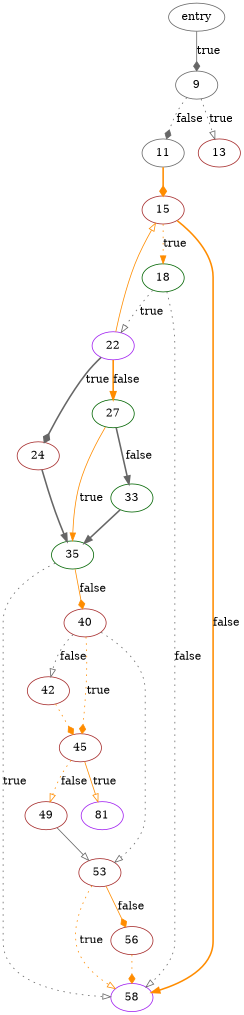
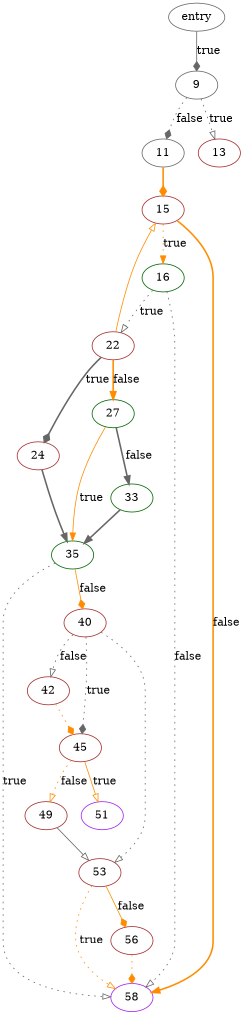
node "18": label "18" -> "16"
node "22": color purple -> brown
edge "40" -> "45": color darkorange -> gray40
node "81": label "81" -> "51"
